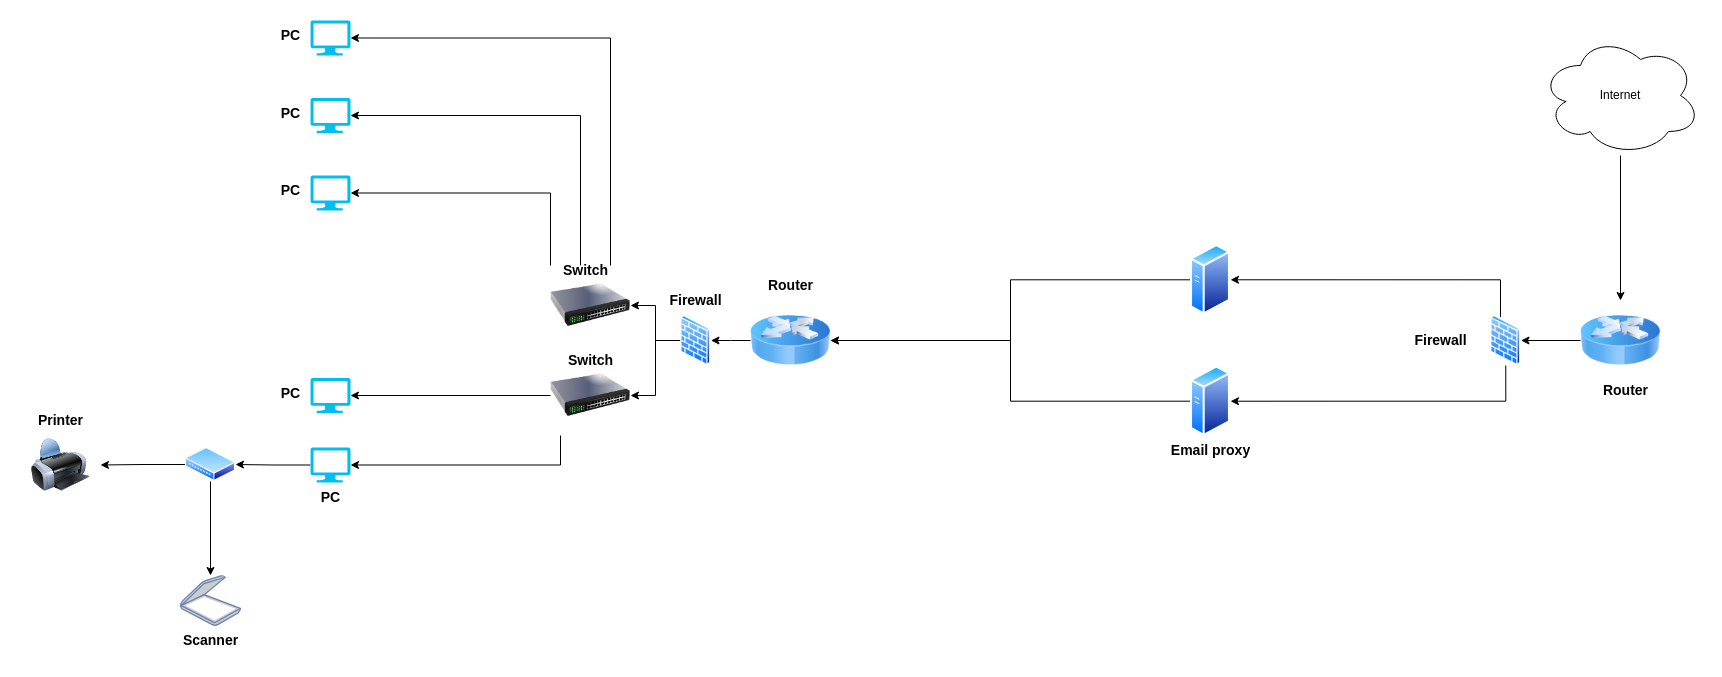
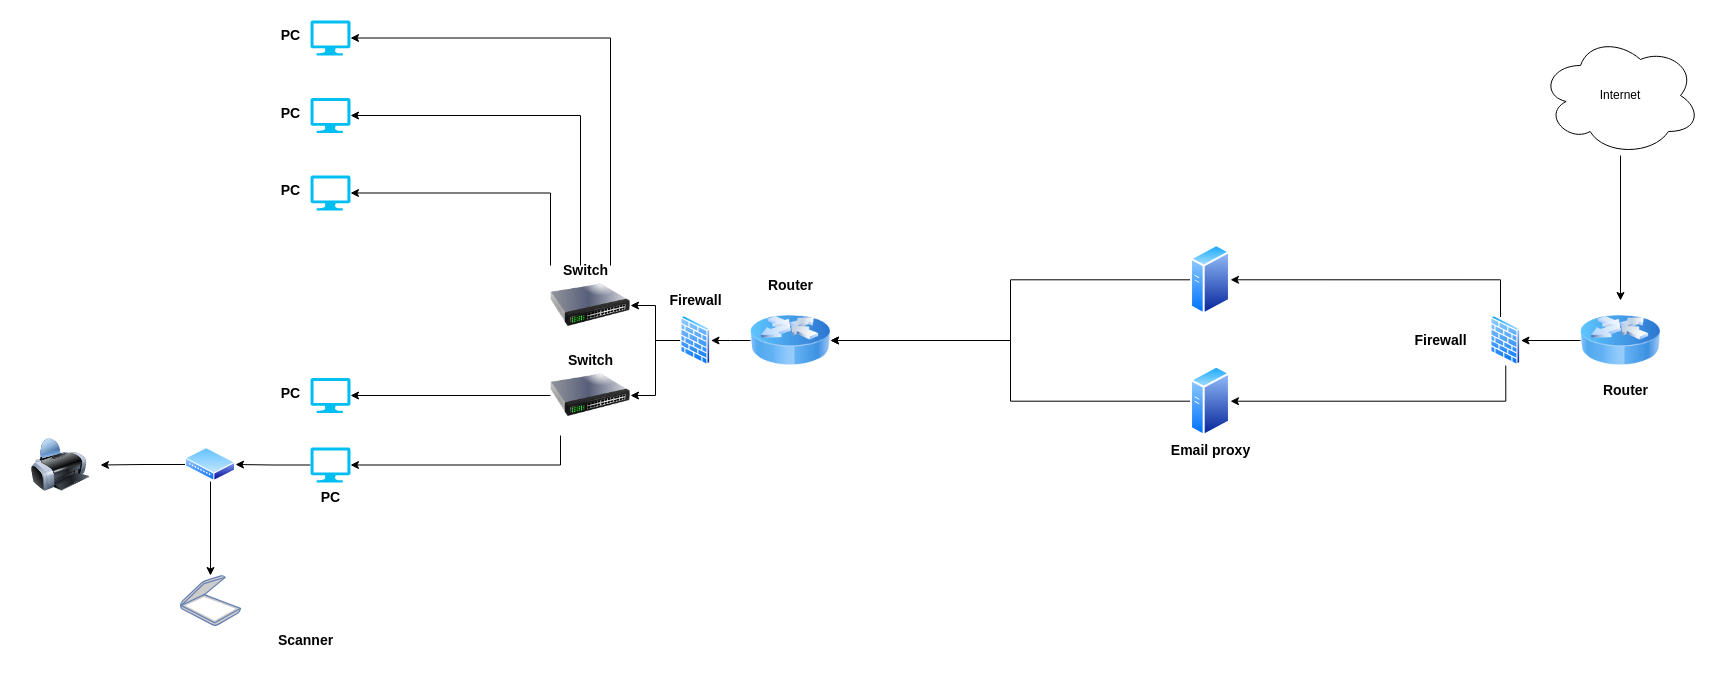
node "Printer": removed
node "Scanner": moved (211, 641) -> (306, 641)
